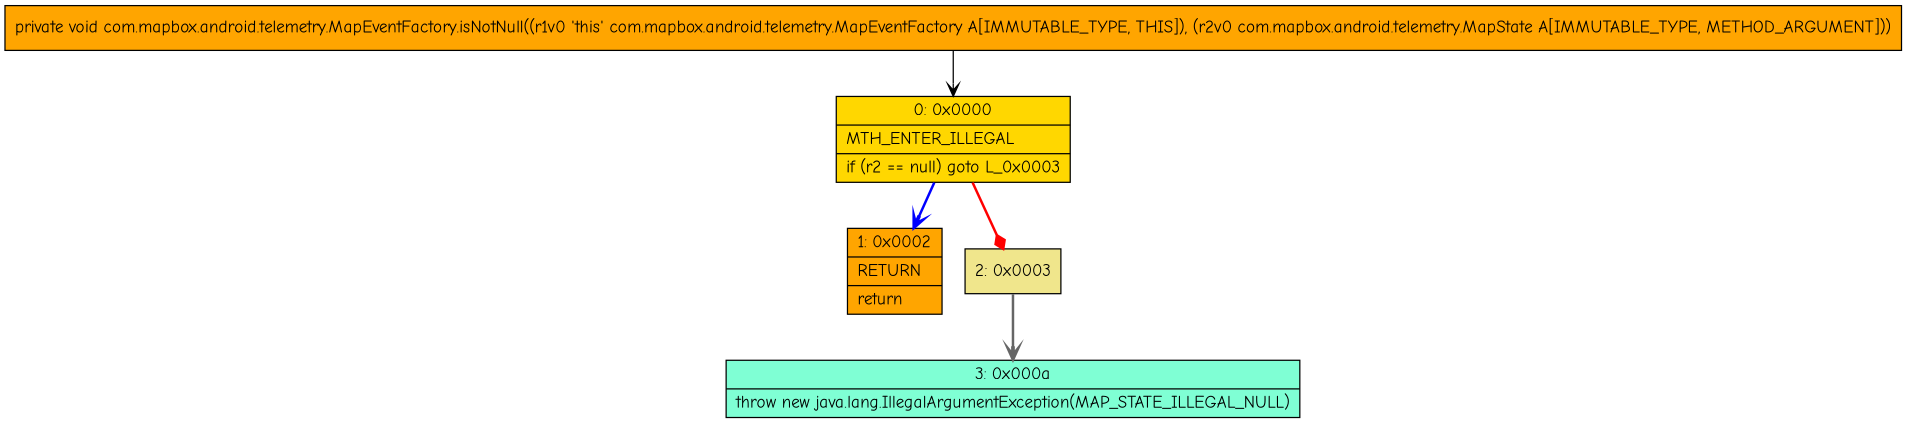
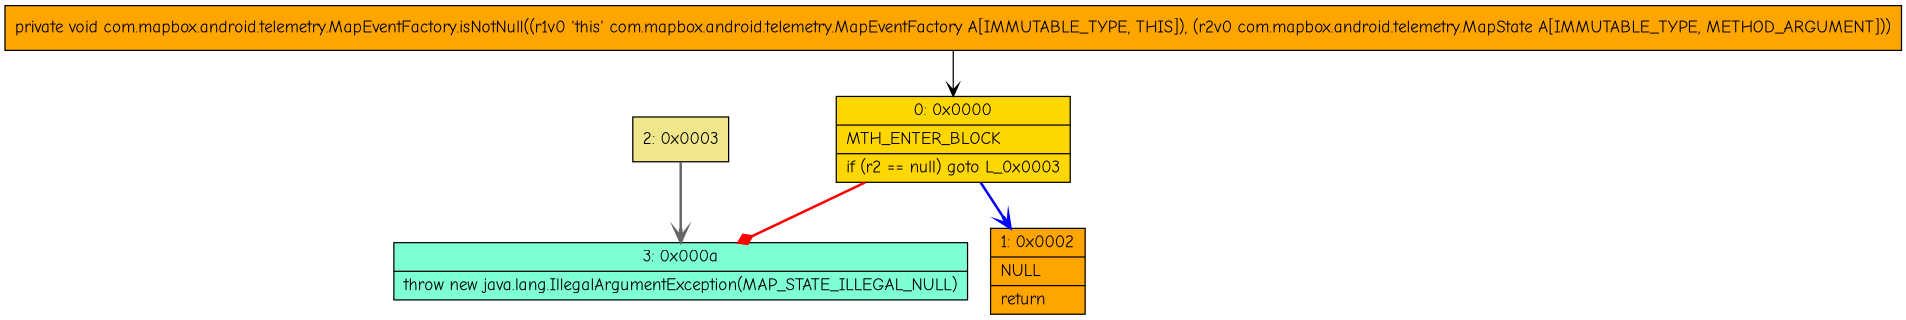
node "0: 0x0000": text "MTH_ENTER_ILLEGAL" -> "MTH_ENTER_BLOCK"
edge "0: 0x0000" -> "2: 0x0003": now "0: 0x0000" -> "3: 0x000a"
node "1: 0x0002": text "RETURN" -> "NULL"
